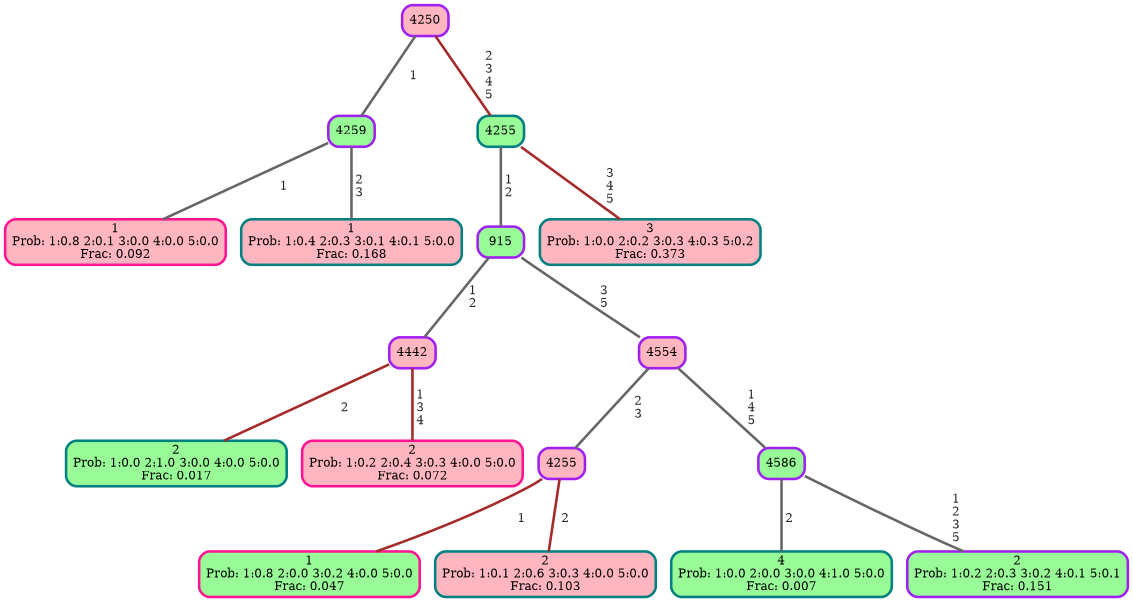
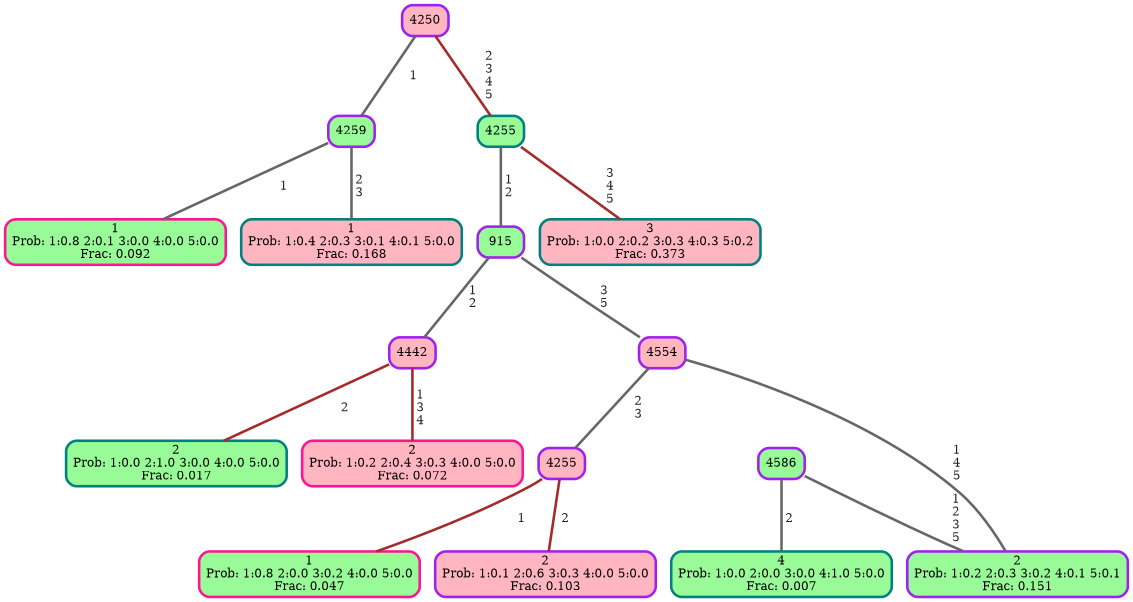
node "1 Prob: 1:0.8 2:0.1 3:0.0 4:0.0 5:0.0 Frac: 0.092": fillcolor lightpink -> palegreen
edge "4554" -- "4586": now "4554" -- "2 Prob: 1:0.2 2:0.3 3:0.2 4:0.1 5:0.1 Frac: 0.151"
node "2 Prob: 1:0.1 2:0.6 3:0.3 4:0.0 5:0.0 Frac: 0.103": color teal -> purple
